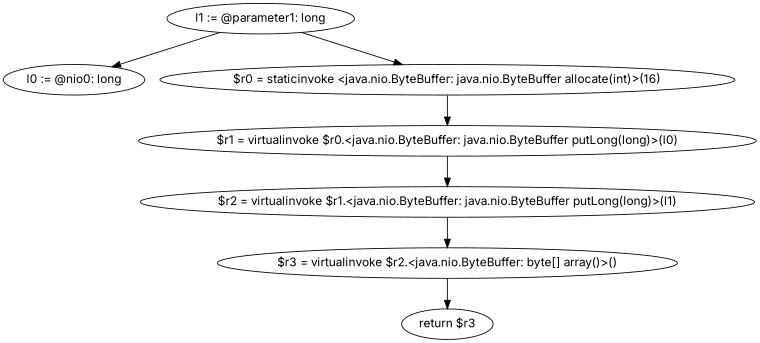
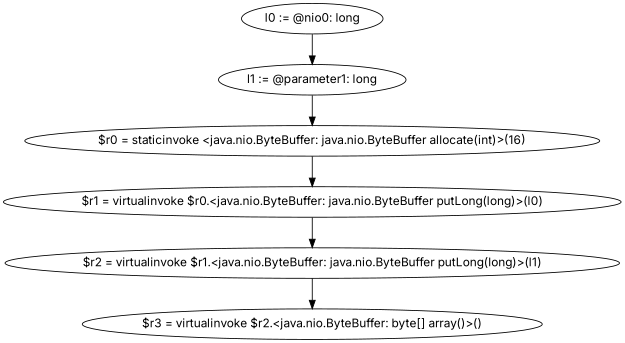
edge "l1 := @parameter1: long" -> "l0 := @nio0: long": reversed
node "return $r3": removed
